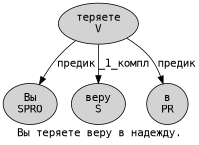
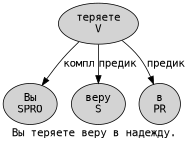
edge "теряете V" -> "Вы SPRO": label "предик" -> "компл"
edge "теряете V" -> "веру S": label "_1_компл" -> "предик"
